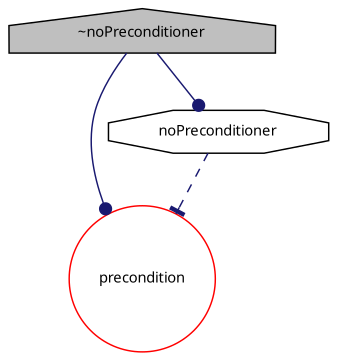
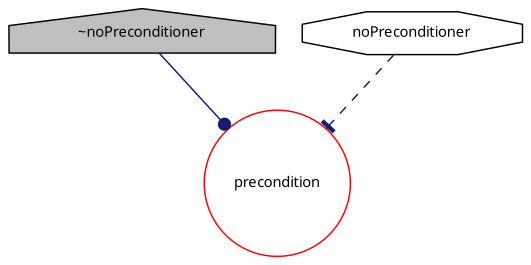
edge "~noPreconditioner" -> "noPreconditioner": removed
